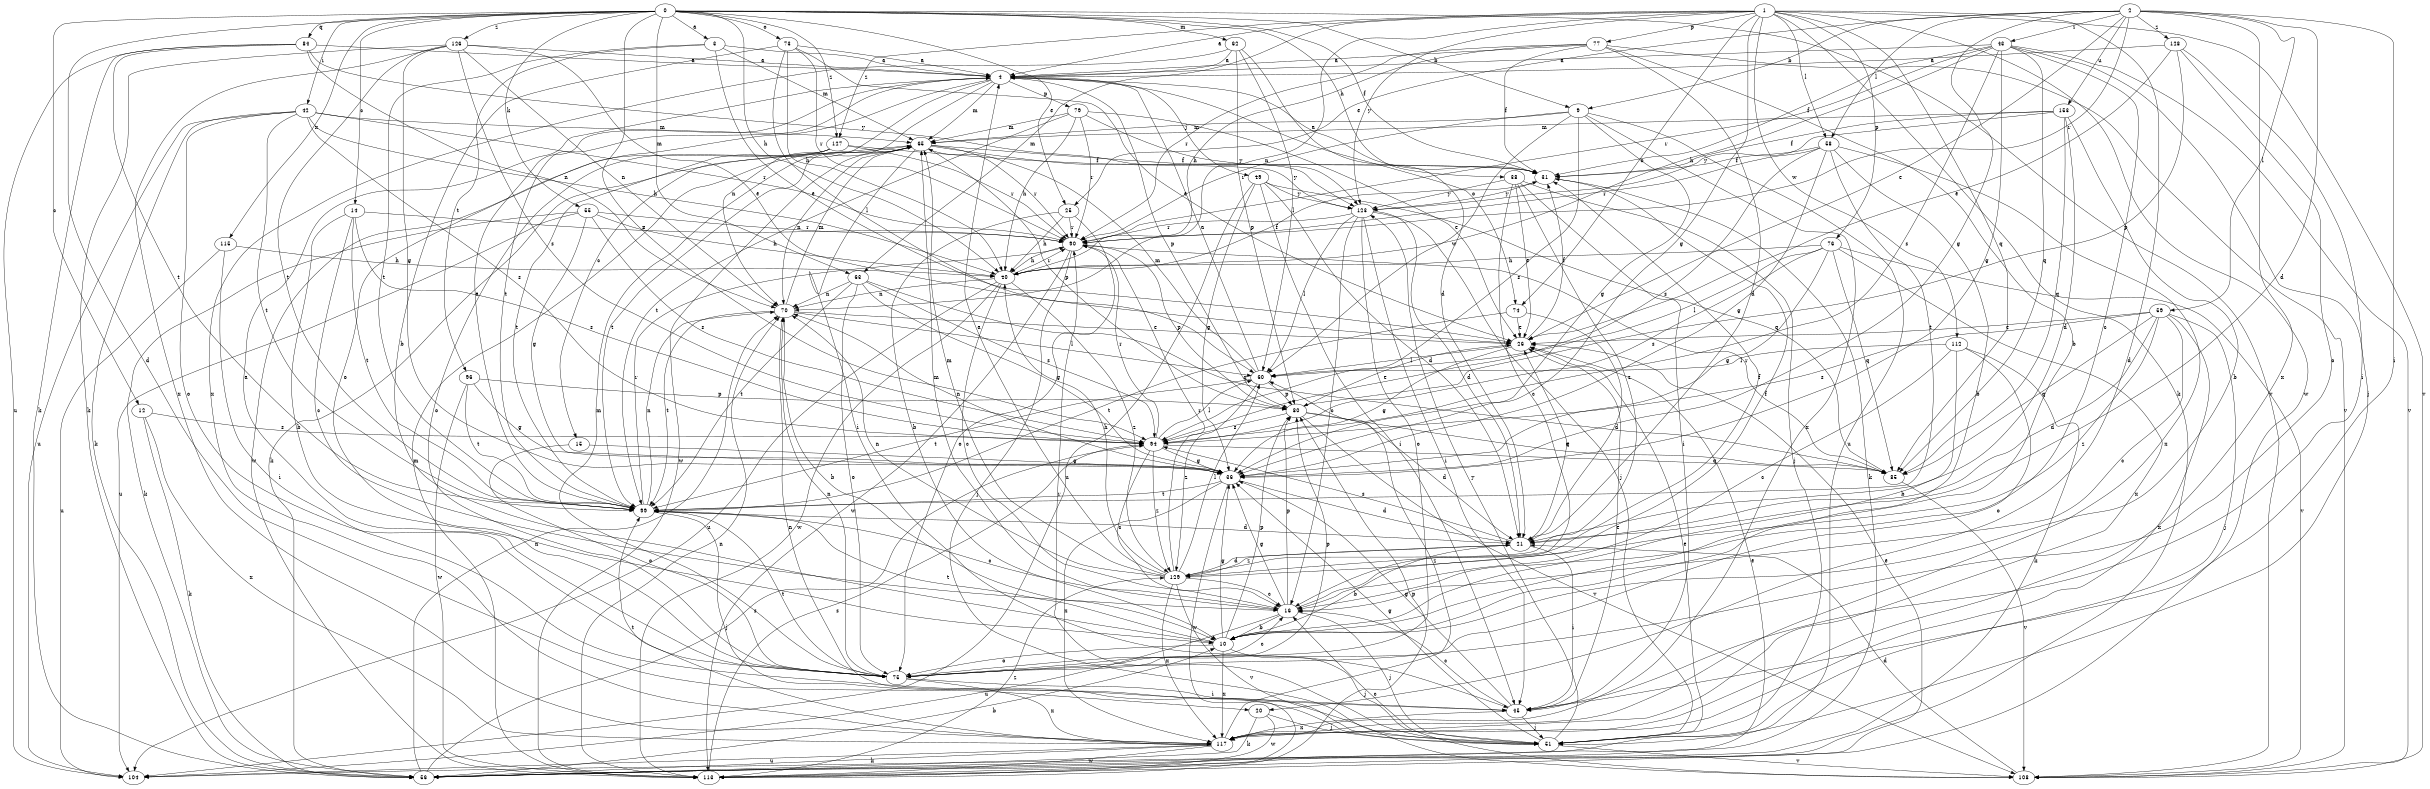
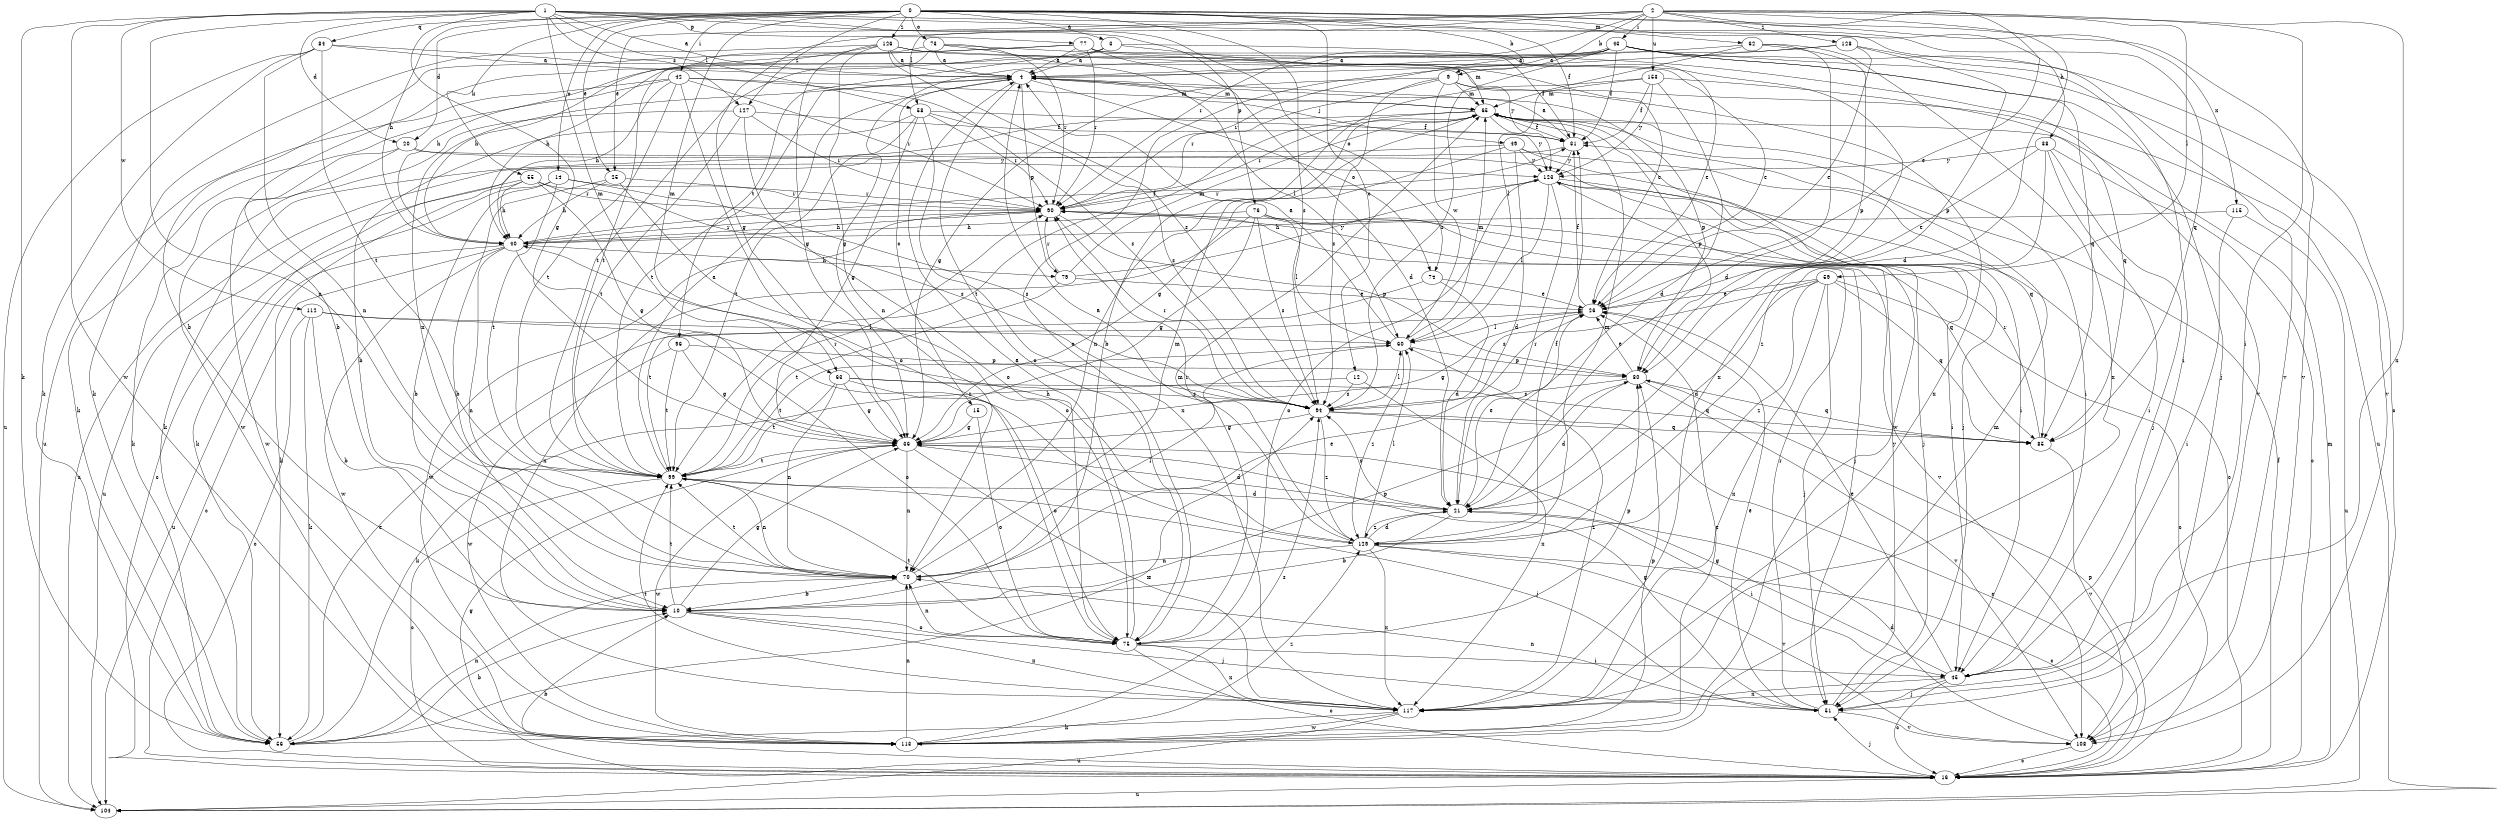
edge "1" -> "123": now "20" -> "123"
edge "1" -> "127": label "z" -> "s"
edge "79" -> "40": reversed
edge "123" -> "21": label "d" -> "r"
